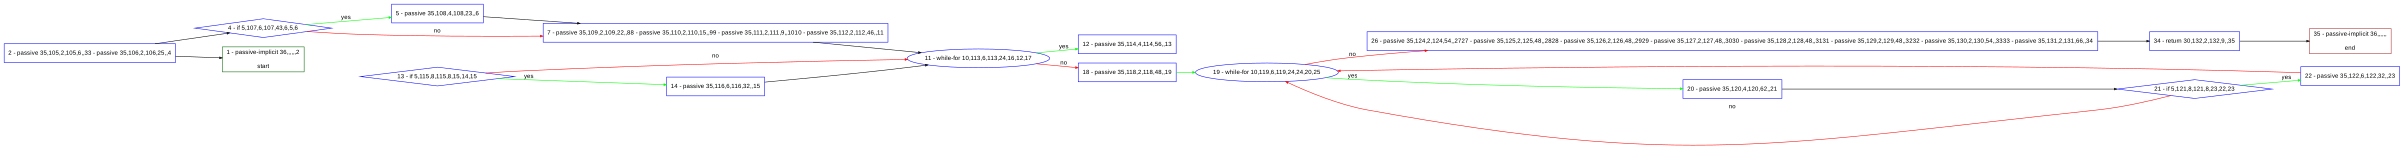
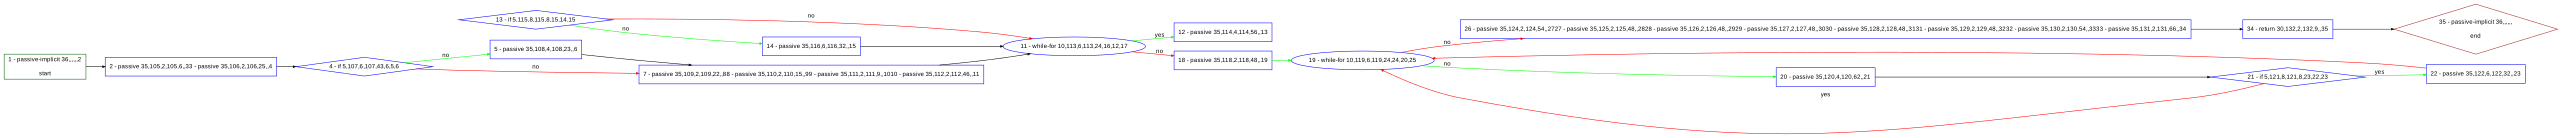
edge "4 - if 5,107,6,107,43,6,5,6" -> "5 - passive 35,108,4,108,23,,6": label "yes" -> "no"
node "35 - passive-implicit 36,,,,,, end": shape box -> diamond
edge "2 - passive 35,105,2,105,6,,33 - passive 35,106,2,106,25,,4" -> "1 - passive-implicit 36,,,,,,2 start": reversed
edge "13 - if 5,115,8,115,8,15,14,15" -> "14 - passive 35,116,6,116,32,,15": label "yes" -> "no"
edge "19 - while-for 10,119,6,119,24,24,20,25" -> "20 - passive 35,120,4,120,62,,21": label "yes" -> "no"
edge "21 - if 5,121,8,121,8,23,22,23" -> "19 - while-for 10,119,6,119,24,24,20,25": label "no" -> "yes"
